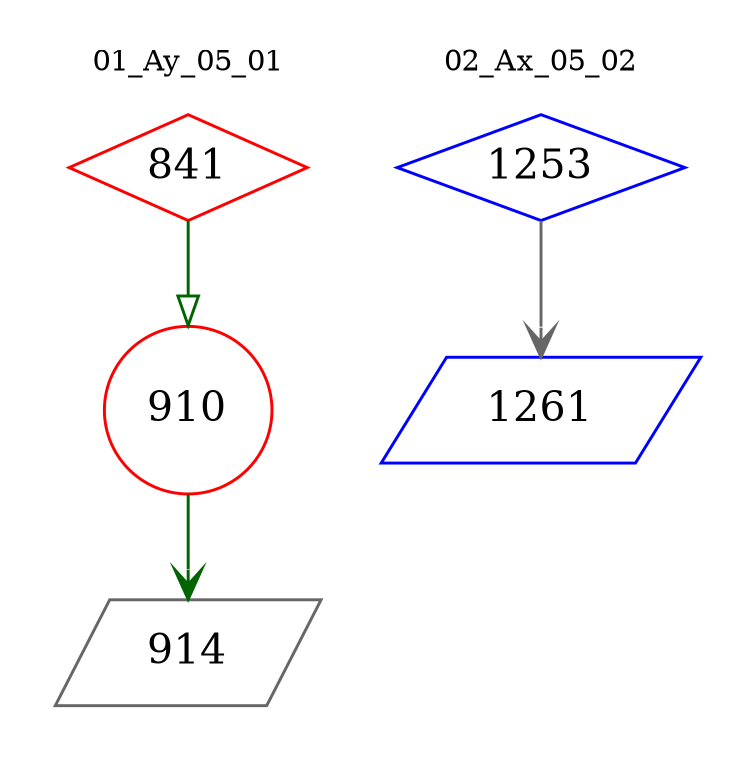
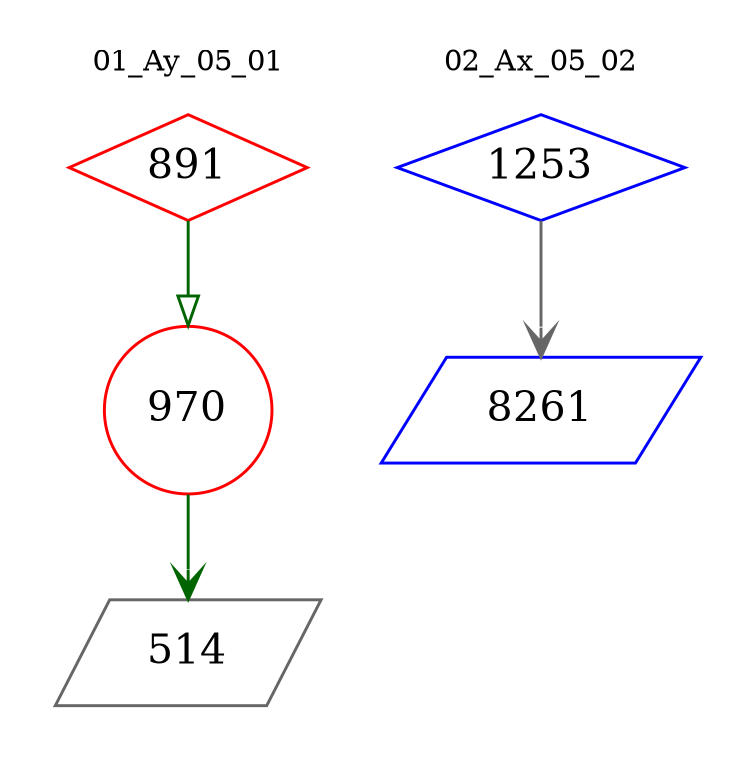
node "841": label "841" -> "891"
node "910": label "910" -> "970"
node "1261": label "1261" -> "8261"
node "914": label "914" -> "514"
